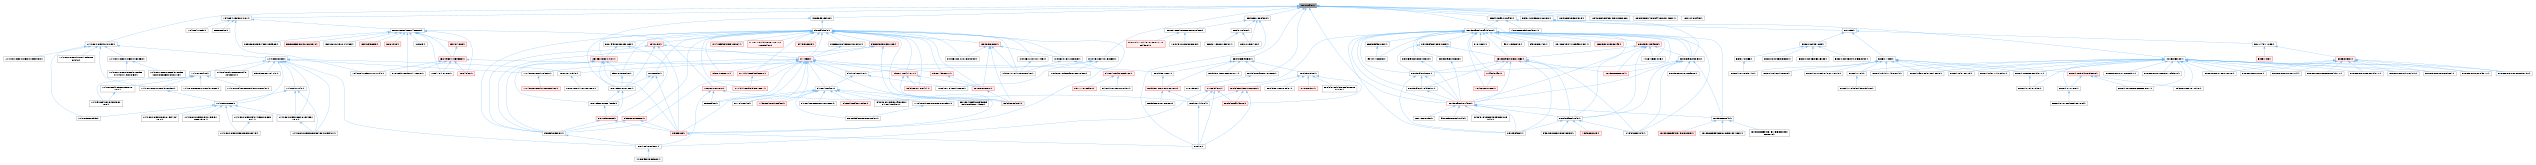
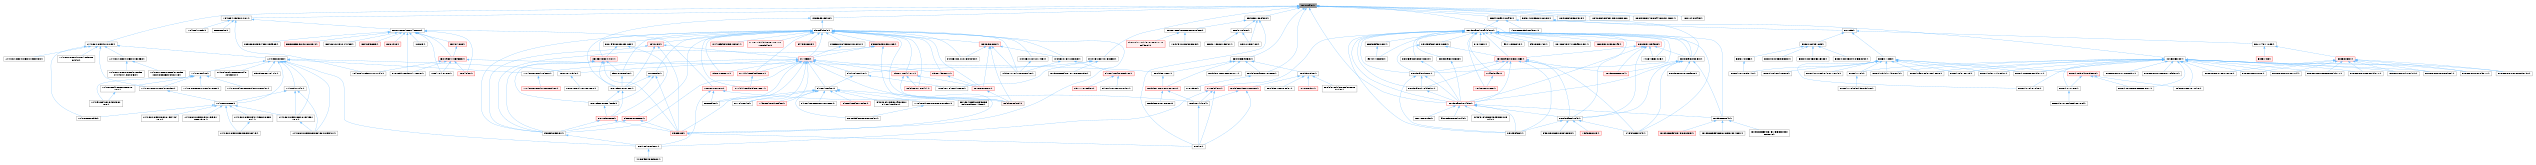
node "ReplaceNodeReferencesHelper.h": label "ReplaceNodeReferencesHelper.h" -> "LandscapeEditLayerMergeRender.h"
edge "BTTask_MakeNoise.h" -> "BTTask_SetTagCooldown.h": now "BTTask_MakeNoise.h" -> "BTTaskNode.h"
node "ParticleDefinitions.h": removed
